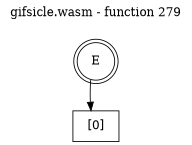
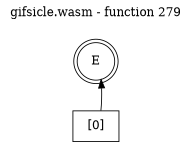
edge "E" -> "[0]": reversed
